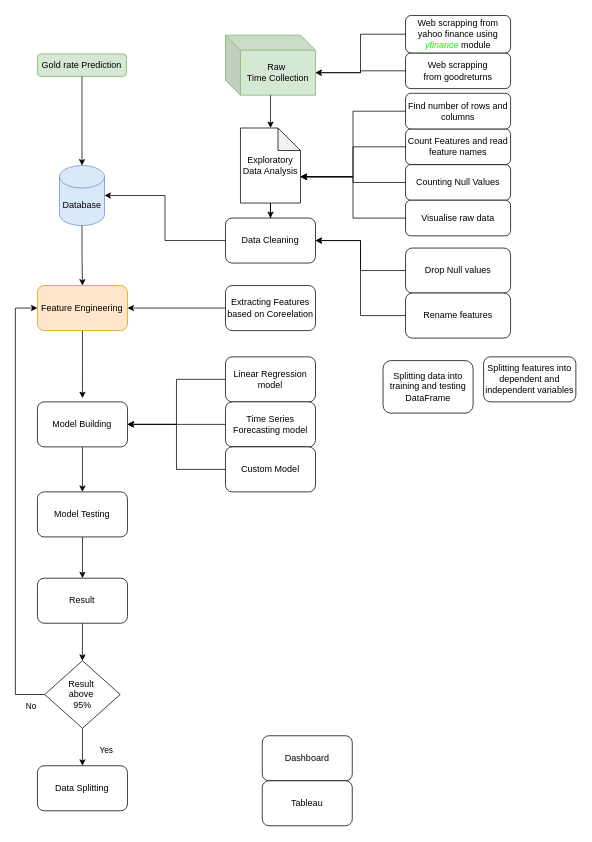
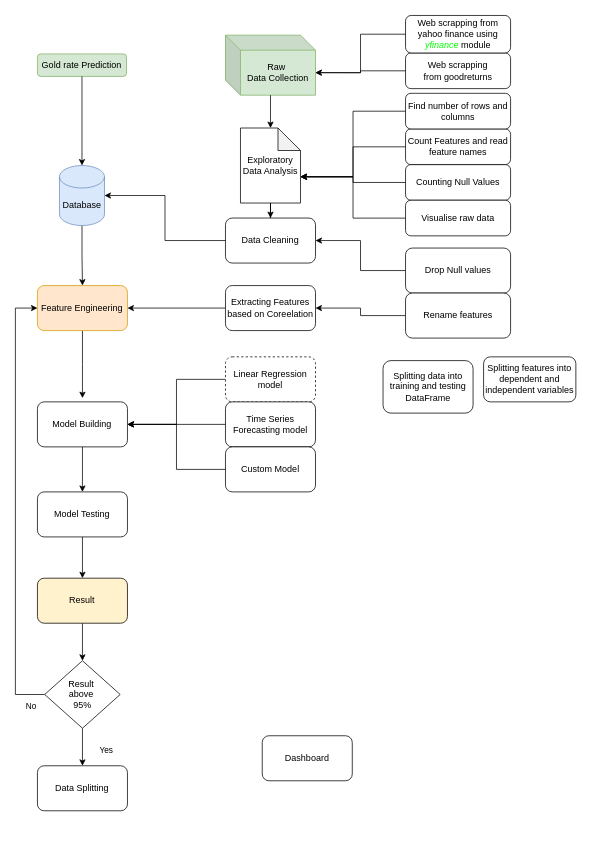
node "Raw Time Collection": label "Raw Time Collection" -> "Raw Data Collection"
edge "Rename features" -> "Data Cleaning": now "Rename features" -> "Extracting Features based on Coreelation"
node "Linear Regression model": style solid -> dashed
node "Result": fillcolor #ffffff -> #fff2cc
node "Tableau": removed
